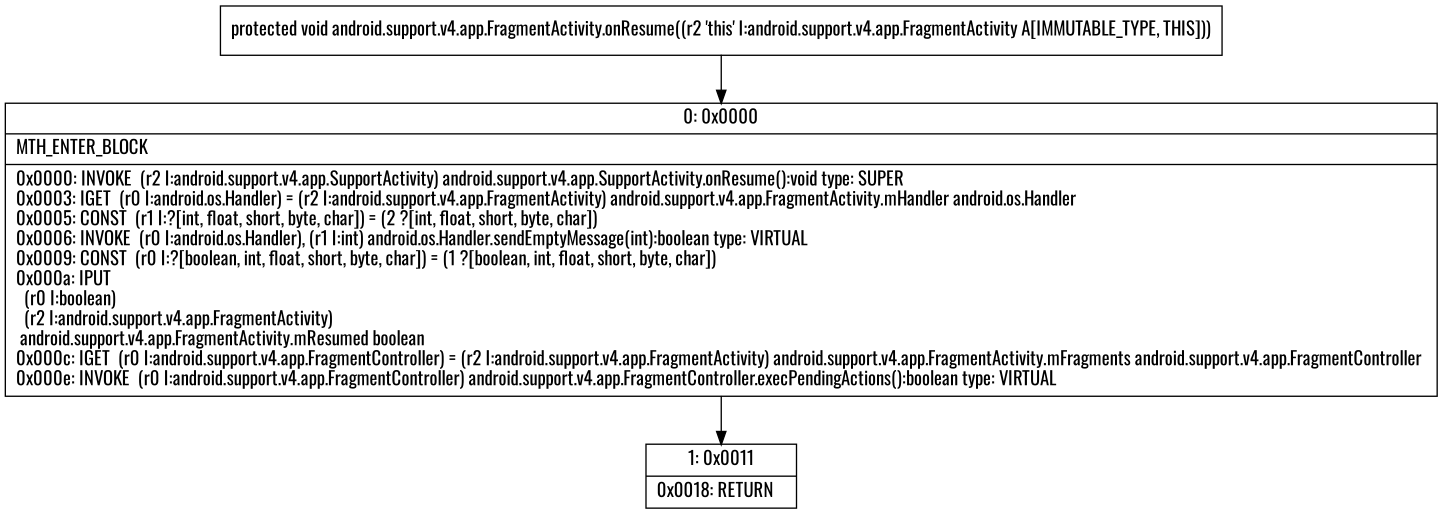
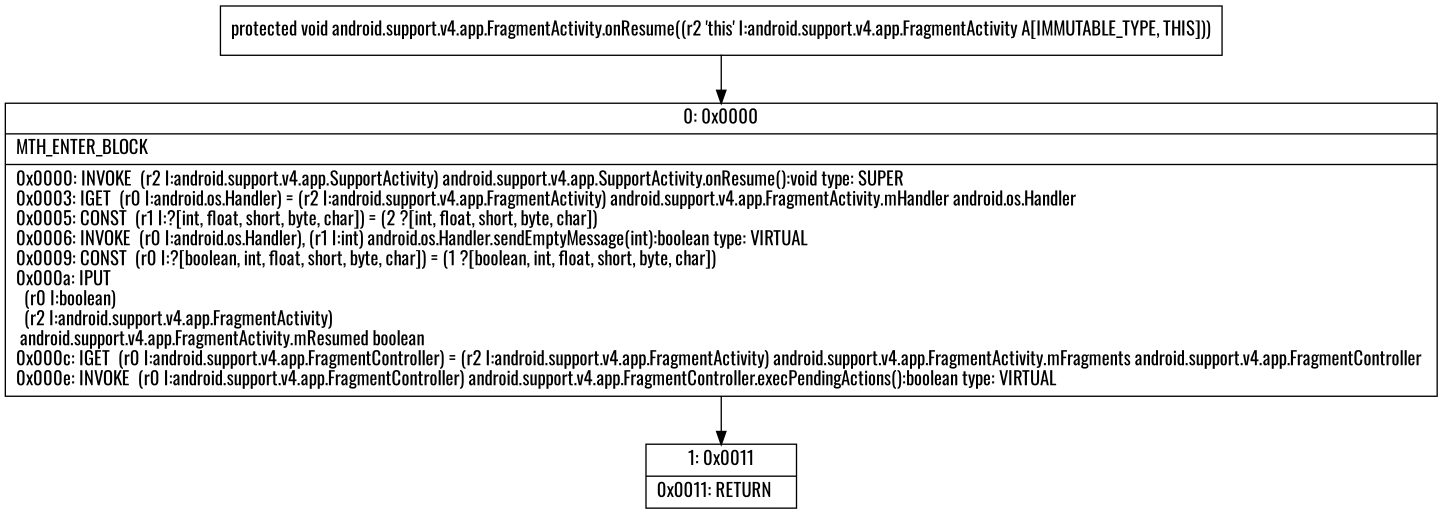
node "1: 0x0011": text "0x0018: RETURN" -> "0x0011: RETURN"
